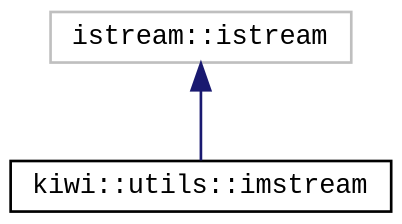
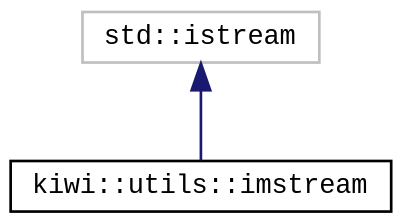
node "istream::istream": label "istream::istream" -> "std::istream"
